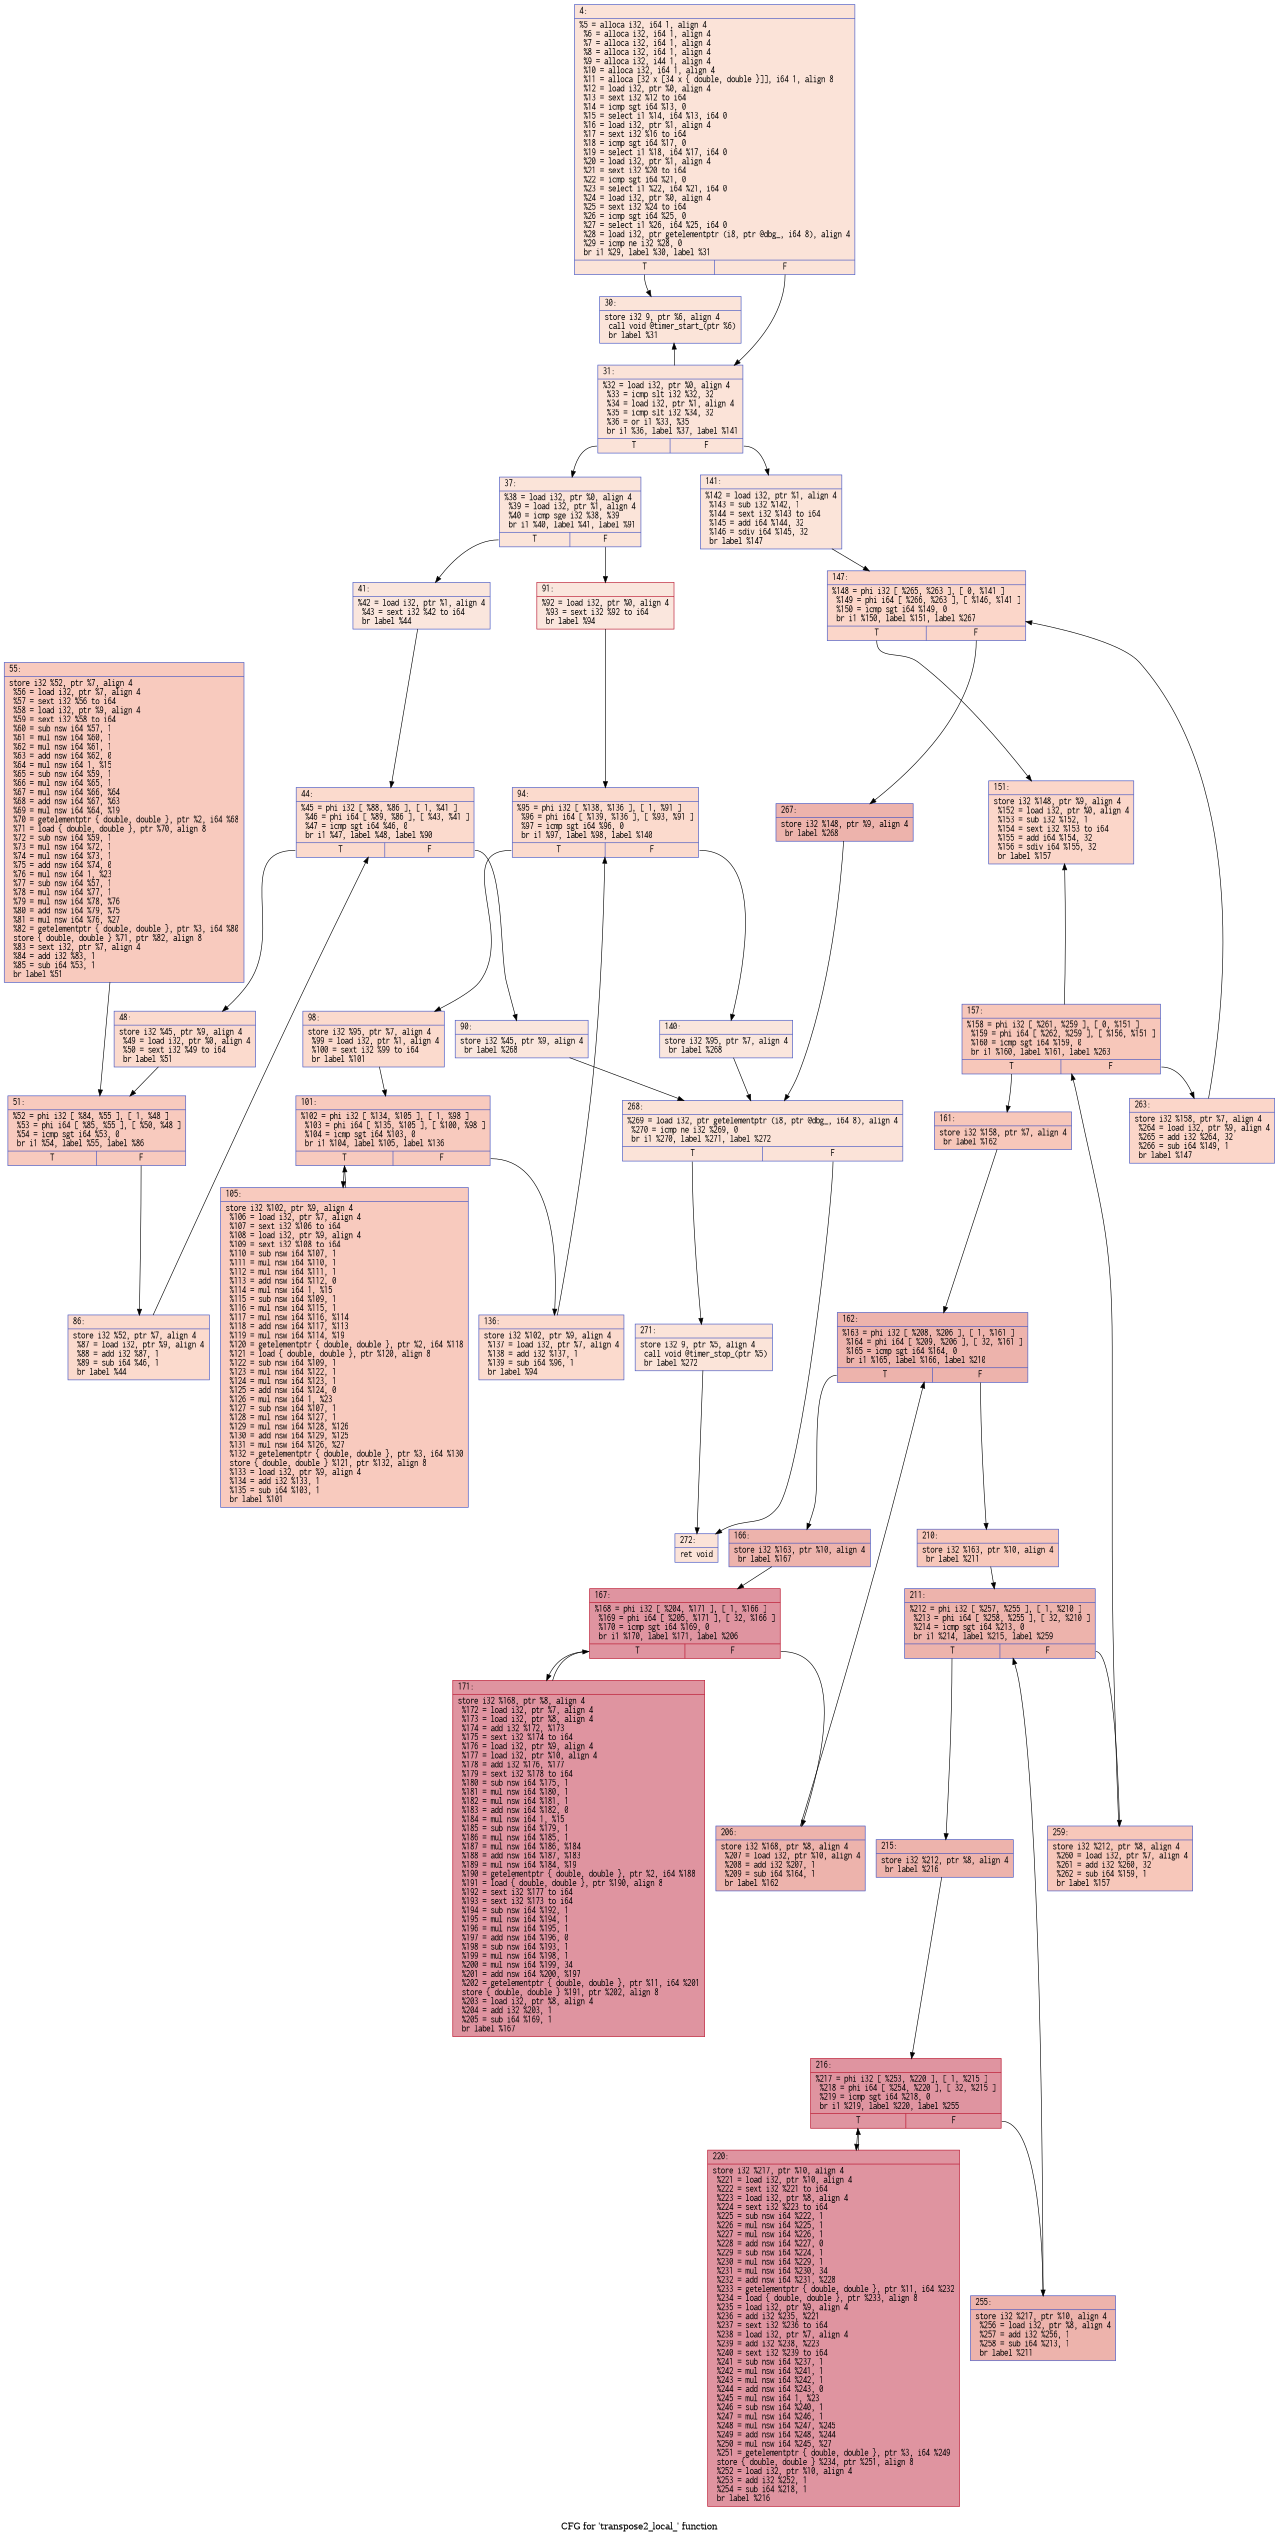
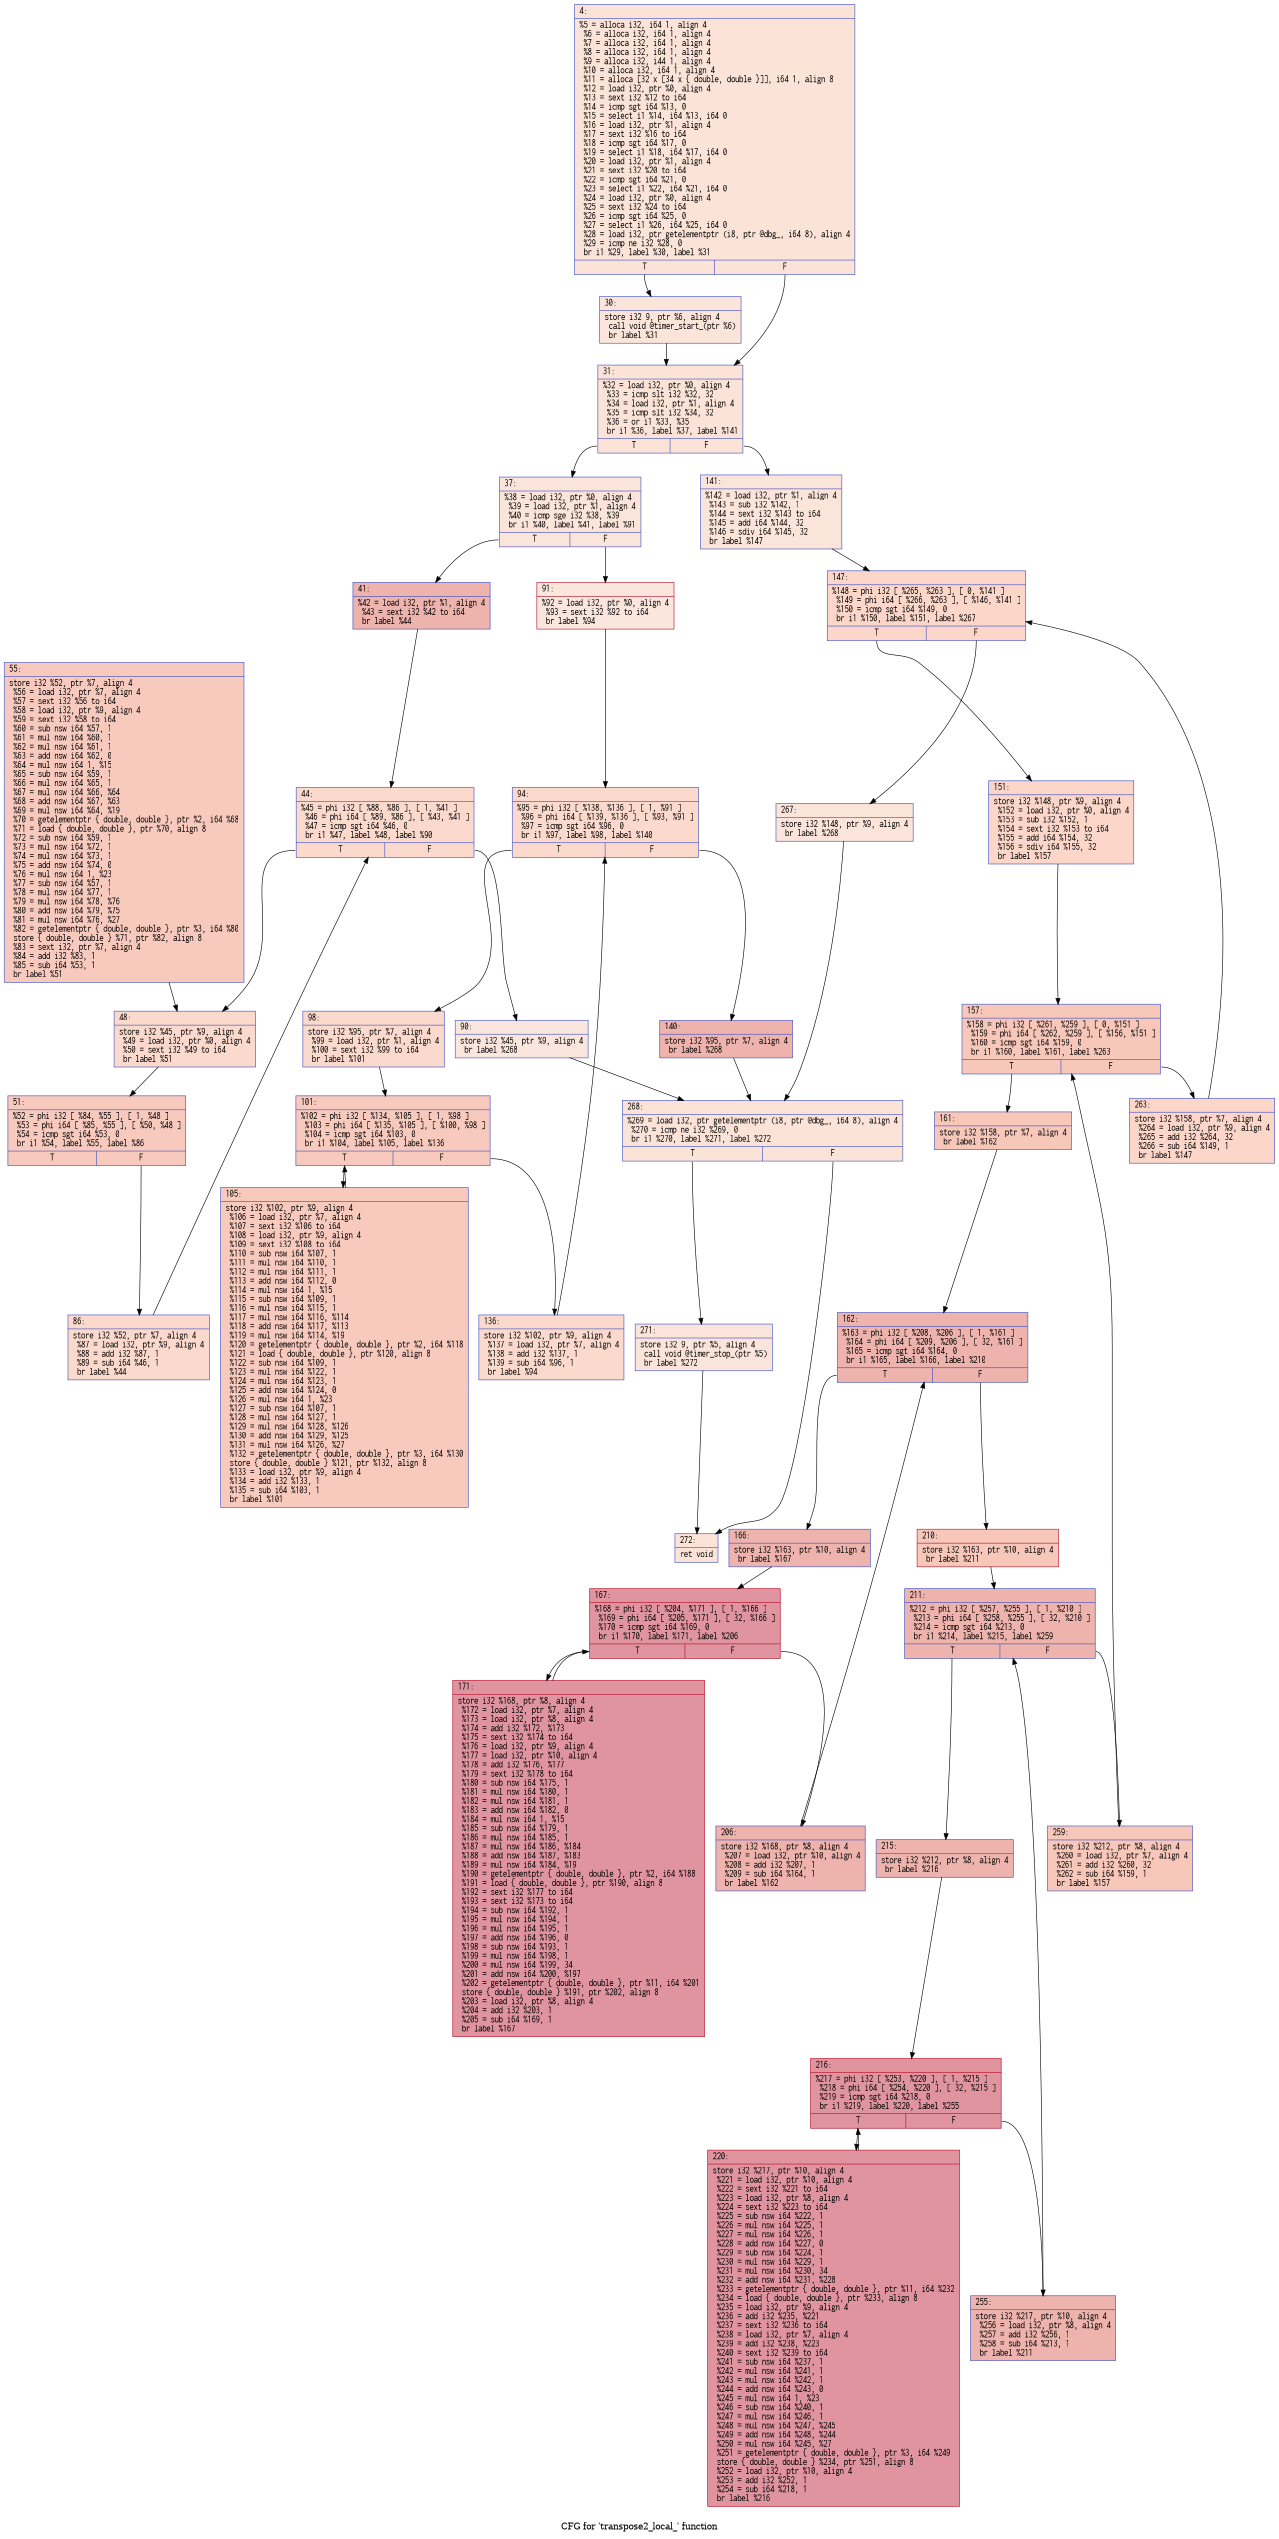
edge "31:" -> "30:": reversed
node "41:": fillcolor #f3c7b170 -> #d6524470
node "267:": fillcolor #d6524470 -> #f5c1a970
edge "157:" -> "151:": reversed
edge "55:" -> "51:": now "55:" -> "48:"
node "140:": fillcolor #f3c7b170 -> #d6524470
node "210:": color #3d50c3ff -> #b70d28ff
